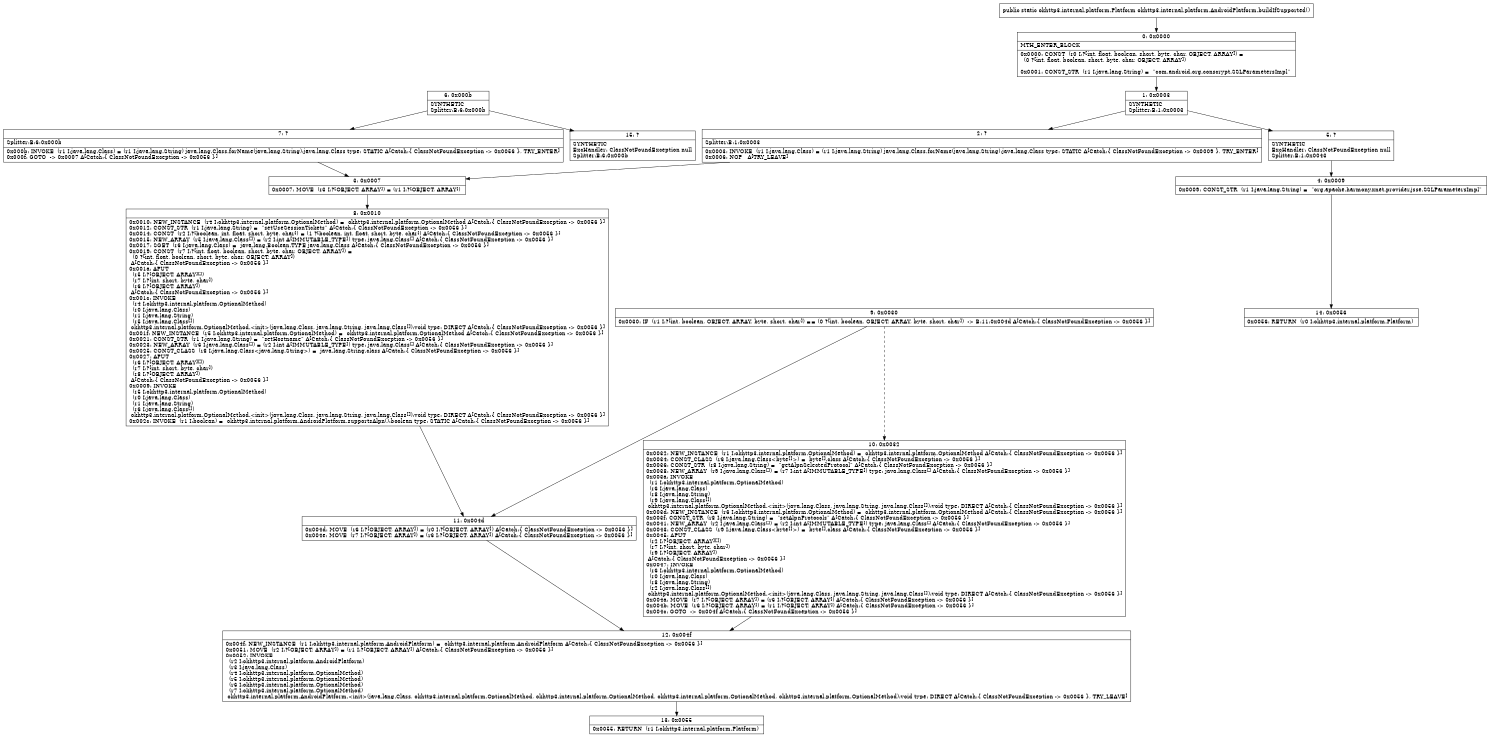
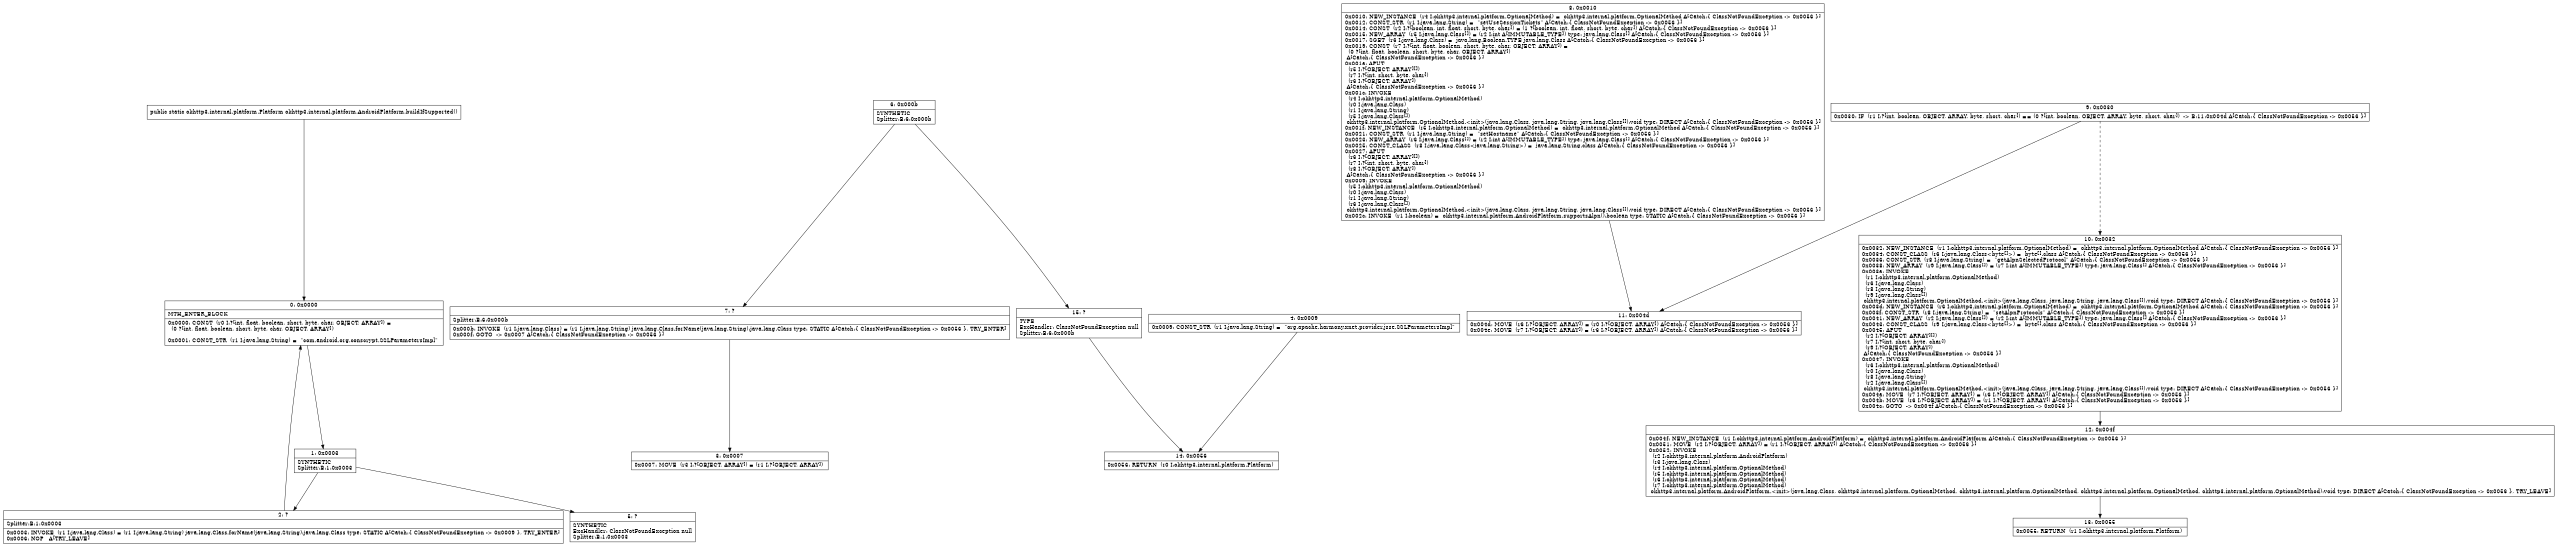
node "15: ?": text "SYNTHETIC" -> "TYPE"
node "5: ?": text "Splitter:B:1:0x0043" -> "Splitter:B:1:0x0003"
edge "5: ?" -> "4: 0x0009": removed
edge "2: ?" -> "3: 0x0007": now "2: ?" -> "0: 0x0000"
edge "3: 0x0007" -> "8: 0x0010": removed
edge "15: ?" -> "14: 0x0056": added
edge "11: 0x004d" -> "12: 0x004f": removed
